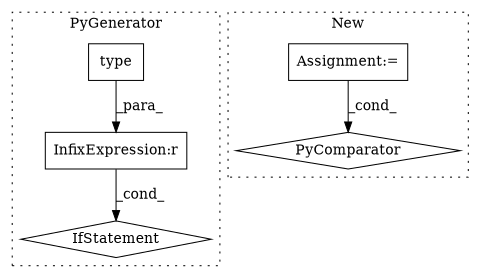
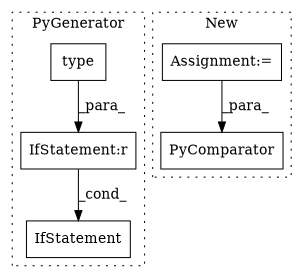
edge "Assignment:=" -> "PyComparator": label "_cond_" -> "_para_"
node "InfixExpression:r": label "InfixExpression:r" -> "IfStatement:r"
node "PyComparator": shape diamond -> box
node "IfStatement": shape diamond -> box
